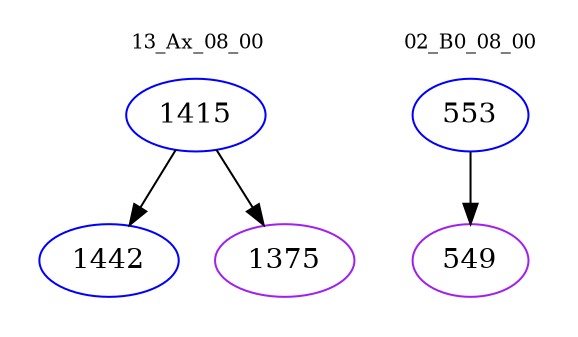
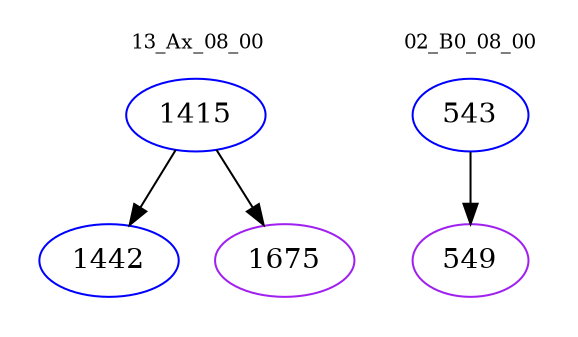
node "553": label "553" -> "543"
node "1375": label "1375" -> "1675"
